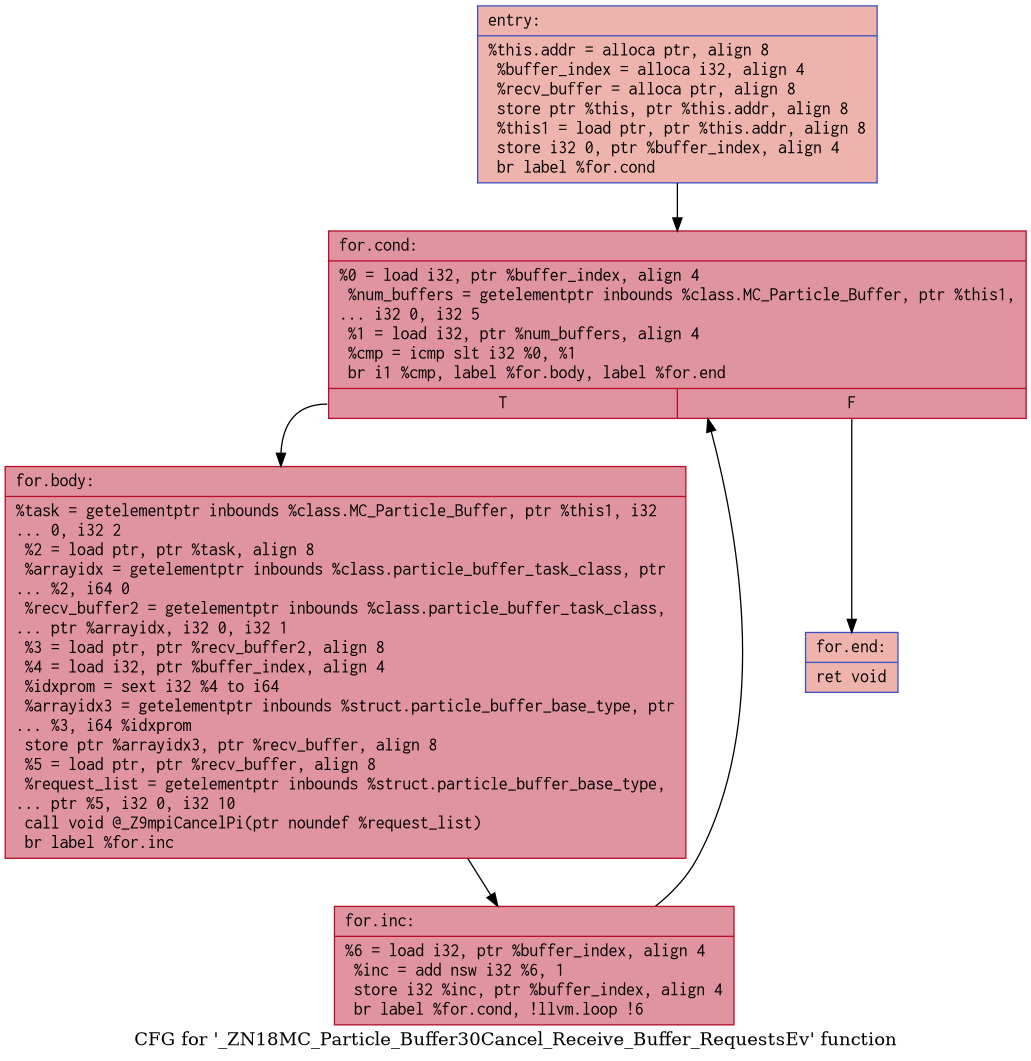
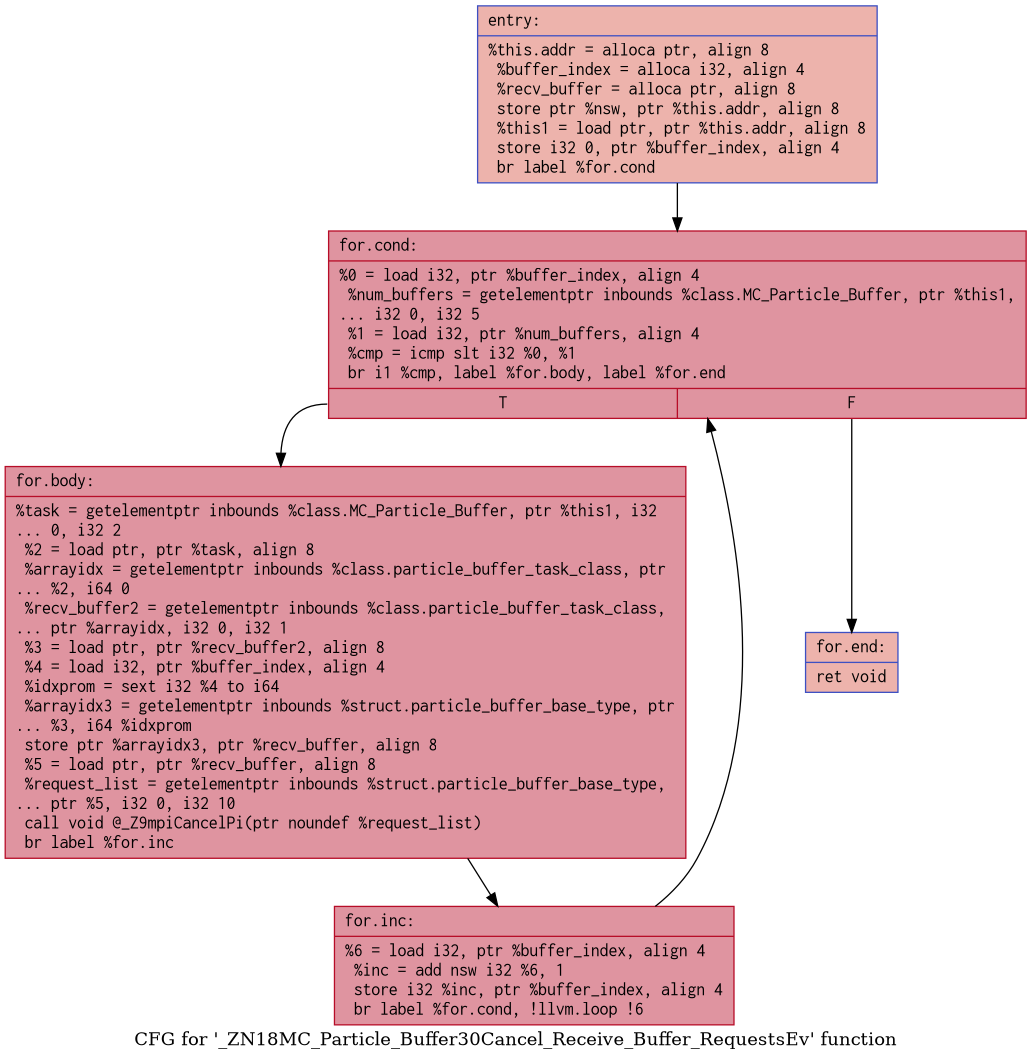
node "entry:": text "store ptr %this, ptr %this.addr, align 8" -> "store ptr %nsw, ptr %this.addr, align 8"
